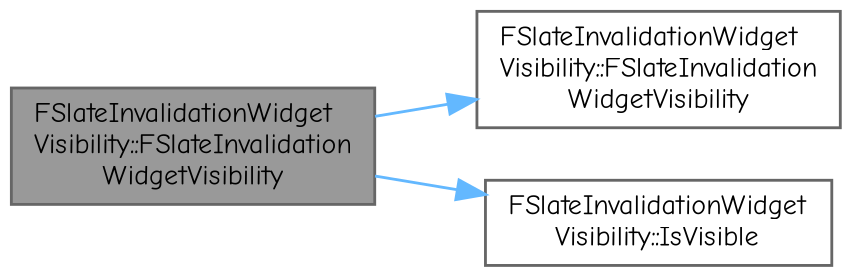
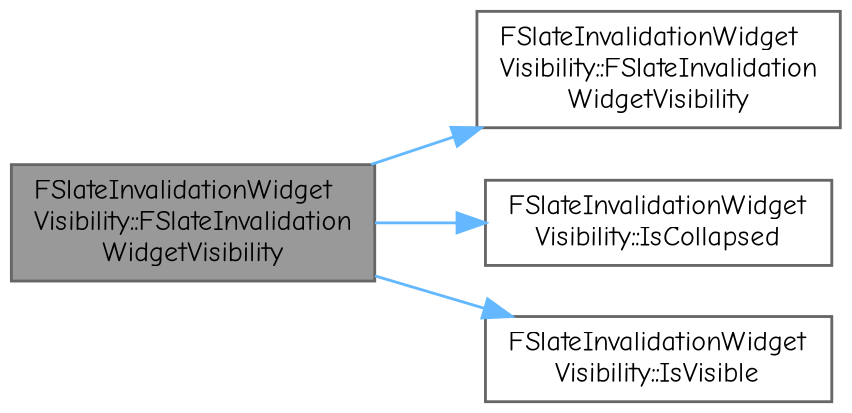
node "FSlateInvalidationWidget Visibility::IsCollapsed": added
